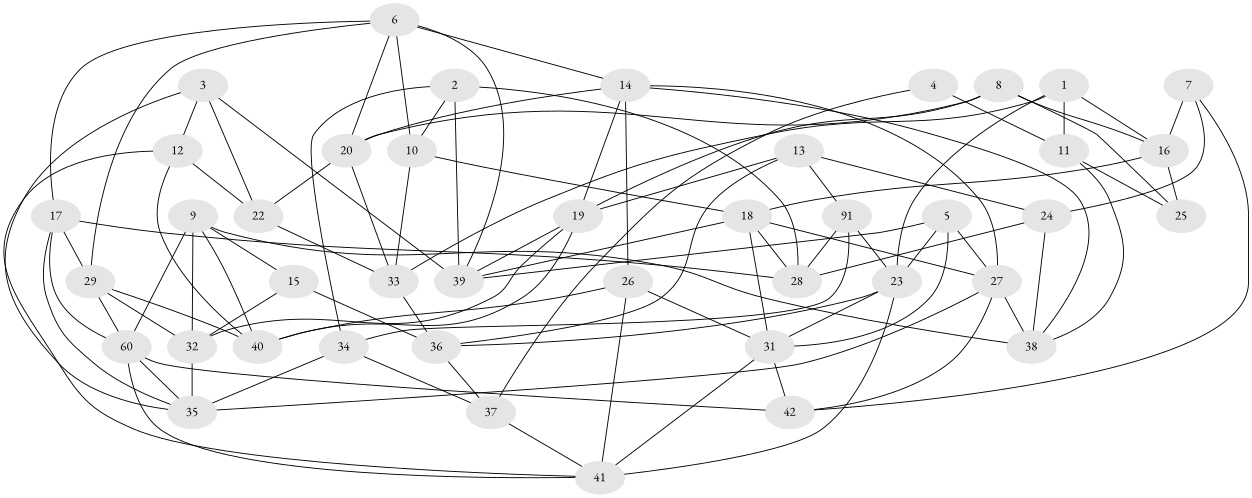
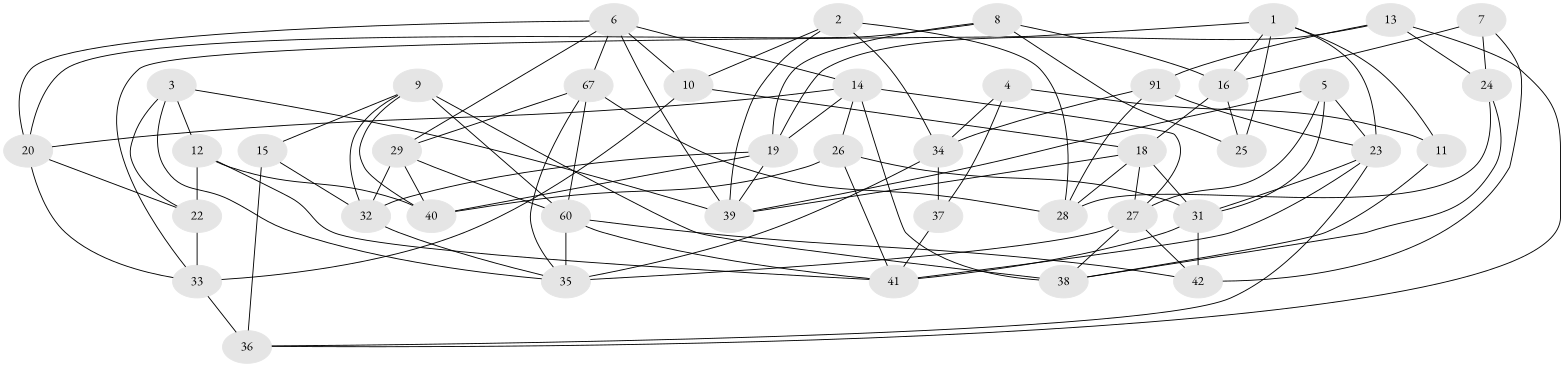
edge "4" -- "34": added
edge "11" -- "25": now "1" -- "25"
node "17": label "17" -> "67"
edge "36" -- "37": removed
